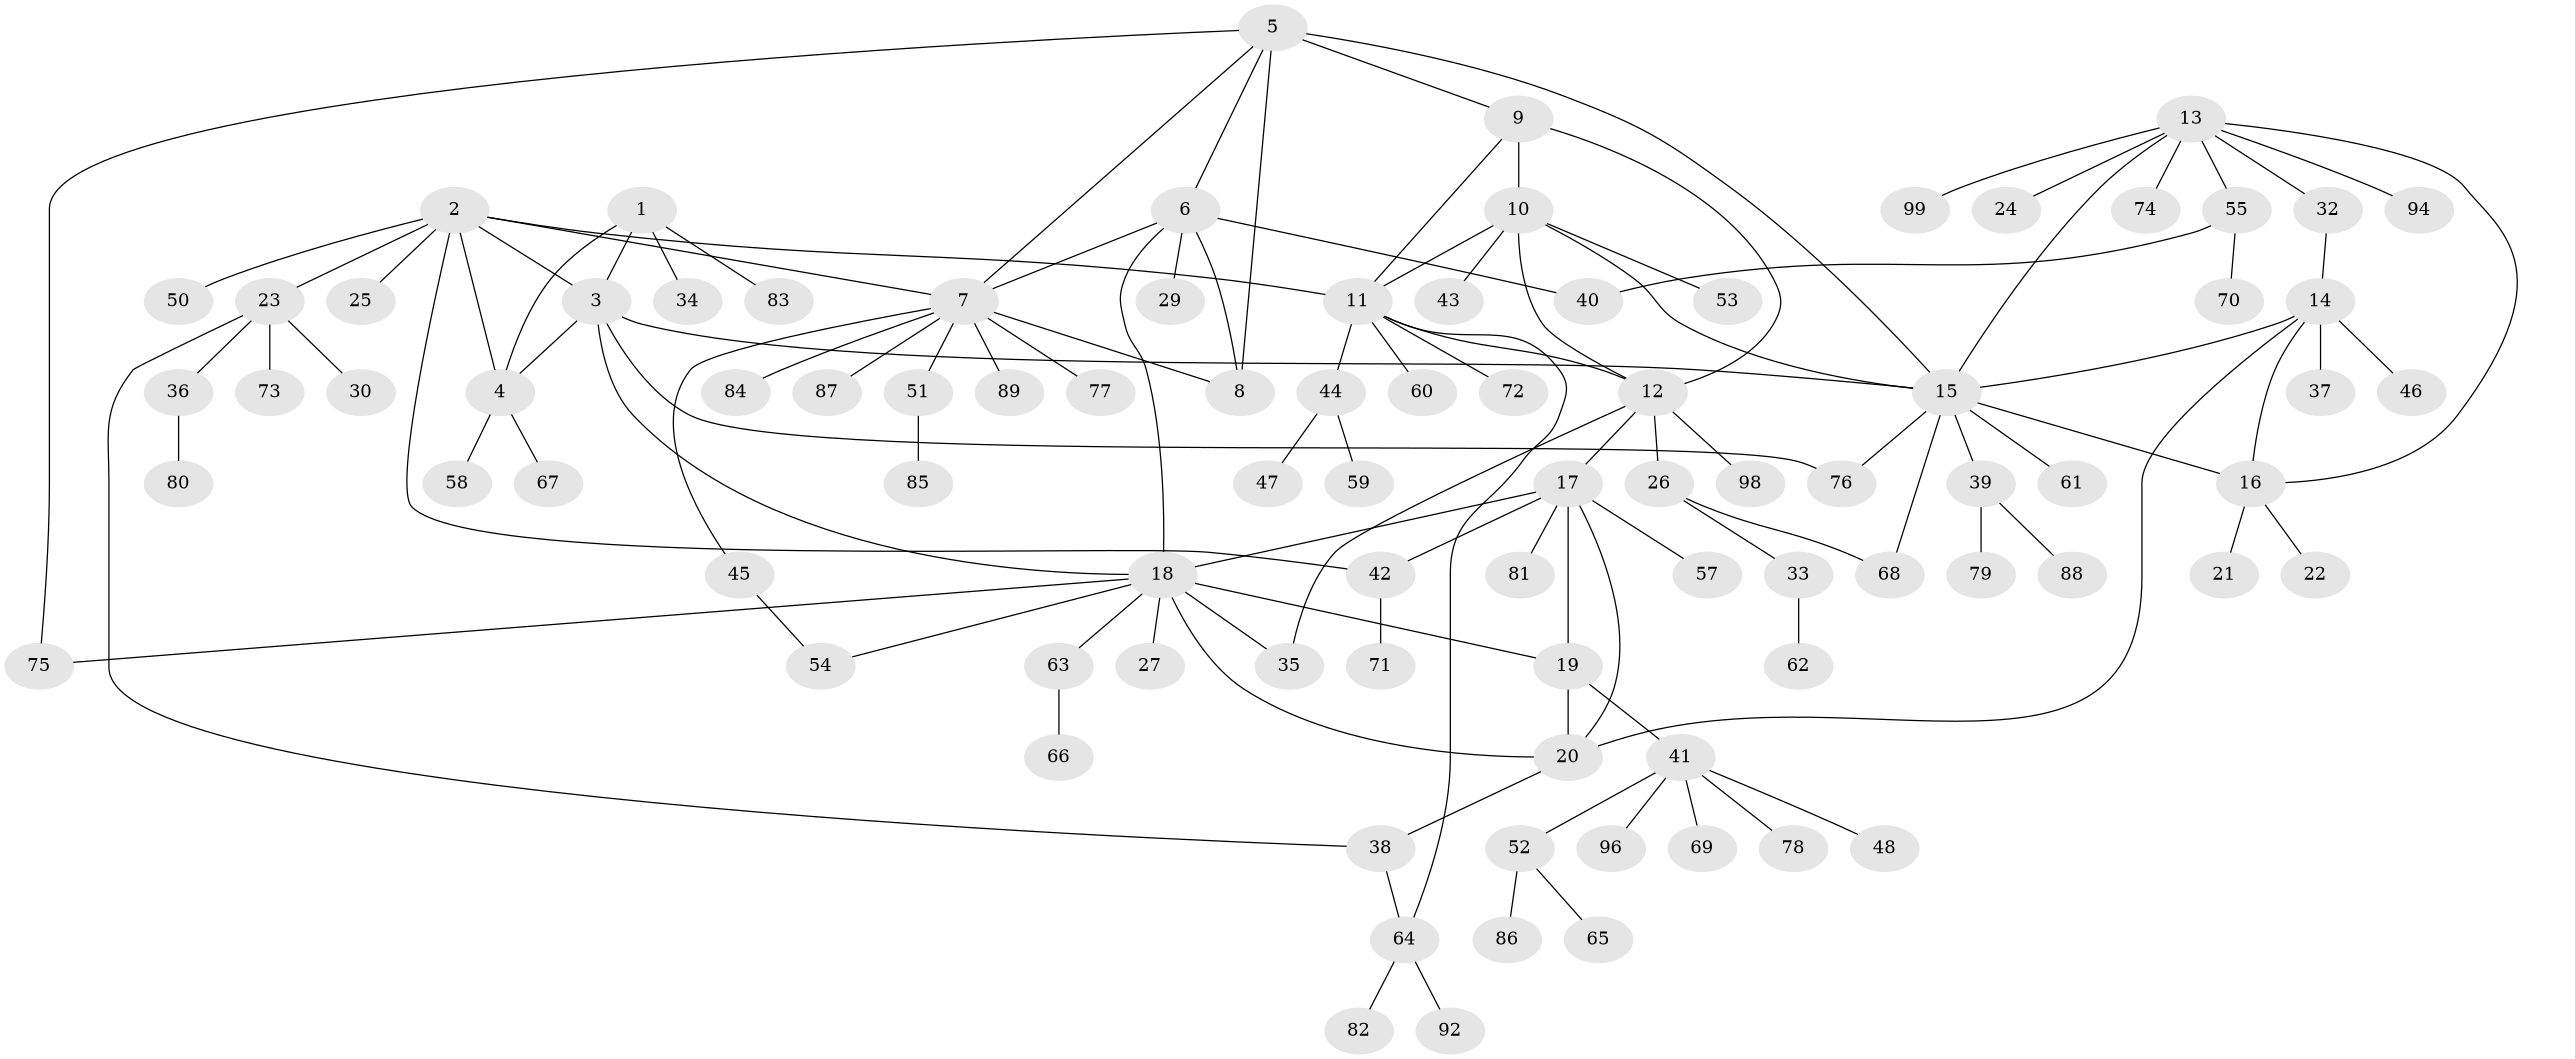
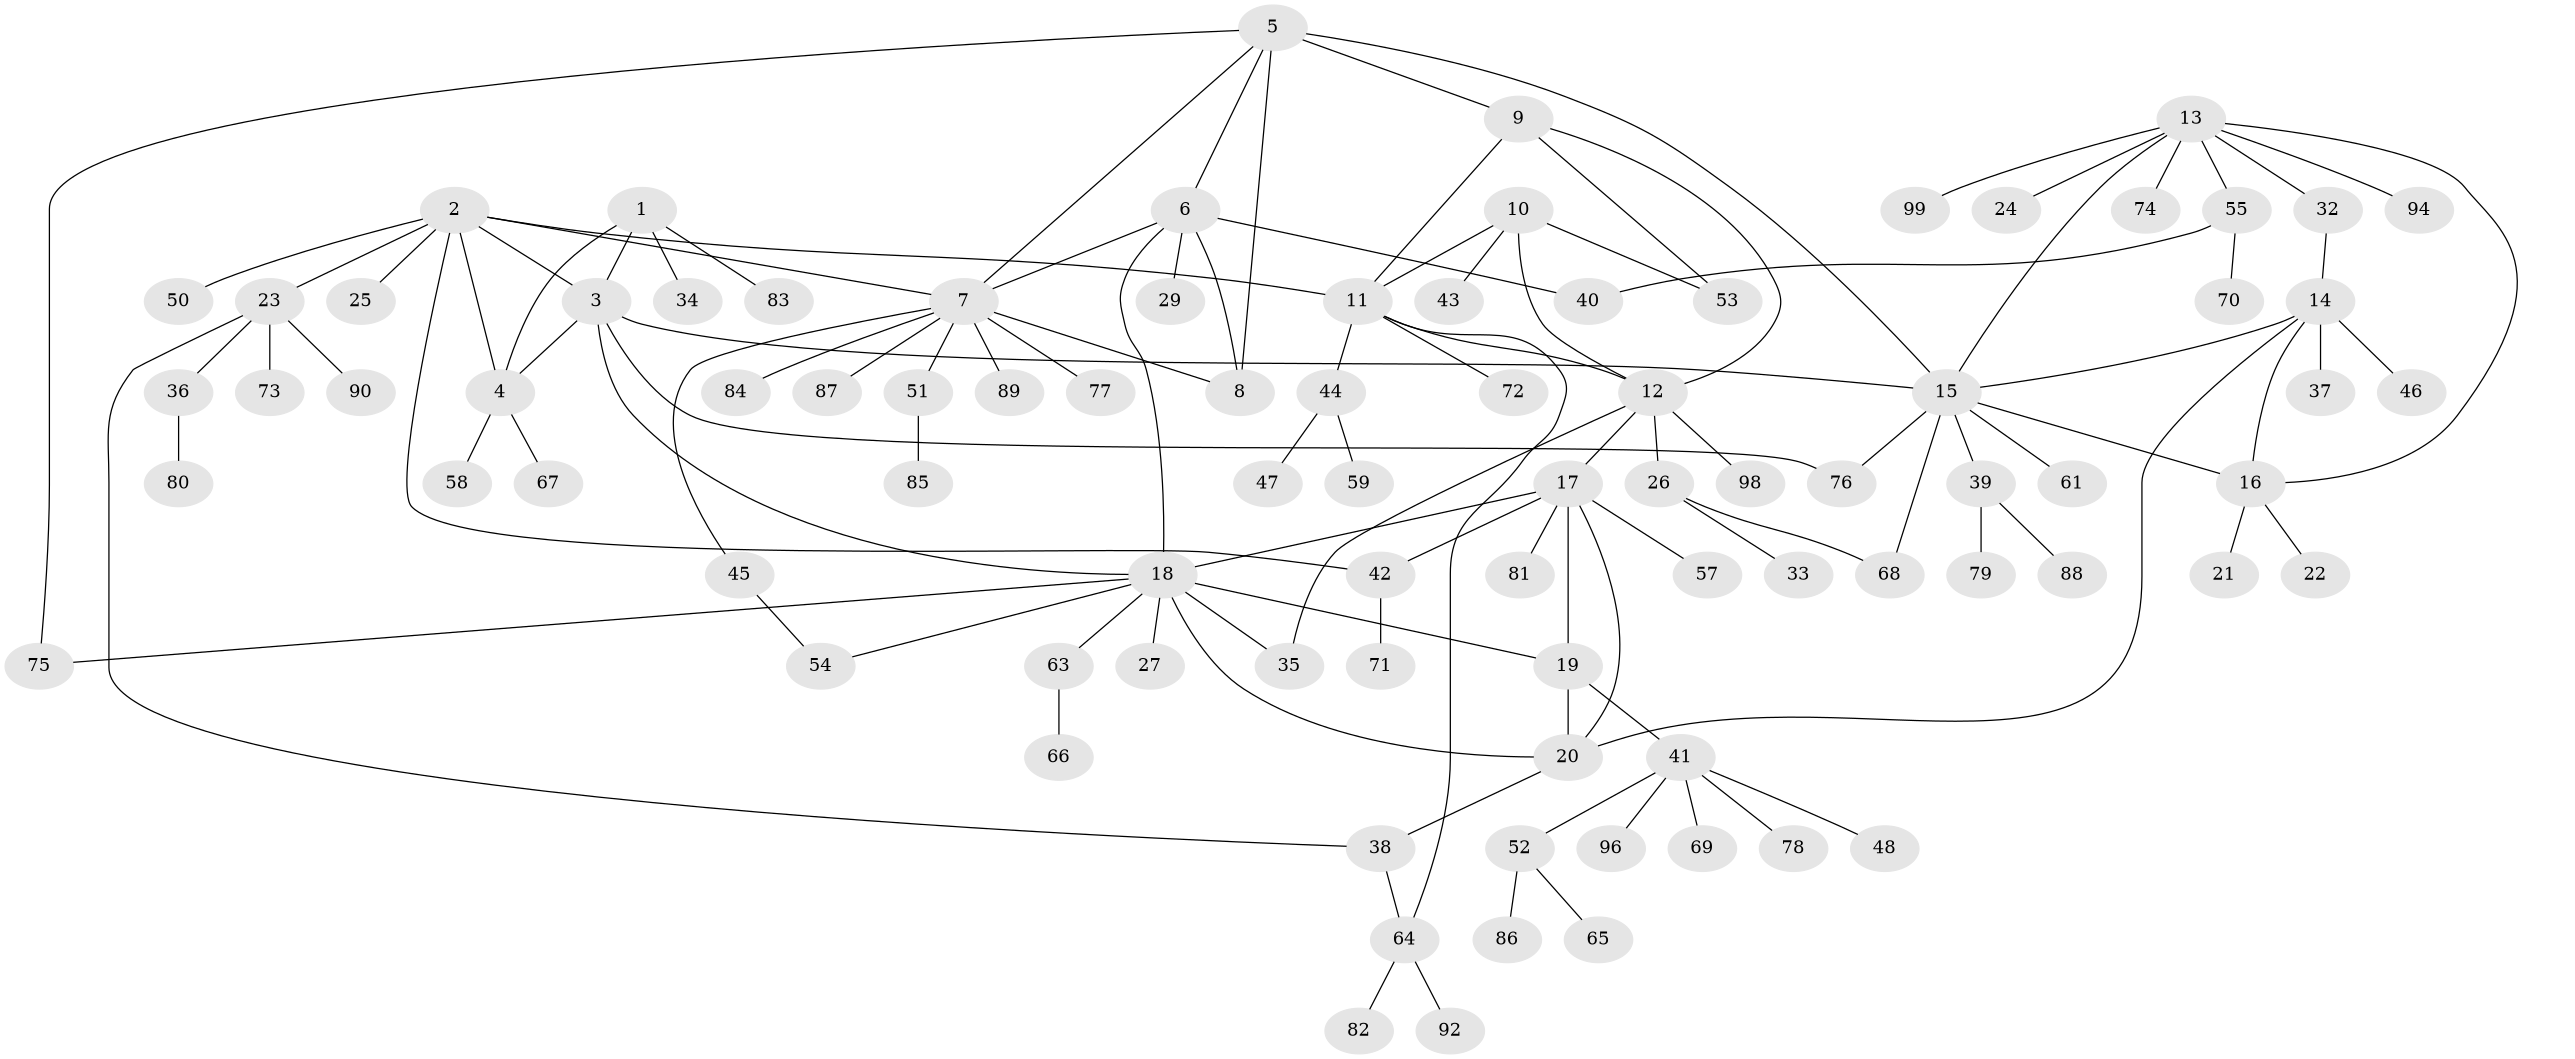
edge "9" -- "10": now "9" -- "53"
edge "10" -- "15": removed
node "30": label "30" -> "90"
node "60": removed
node "62": removed
